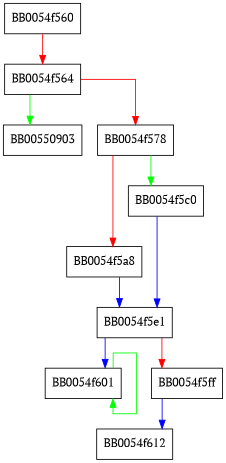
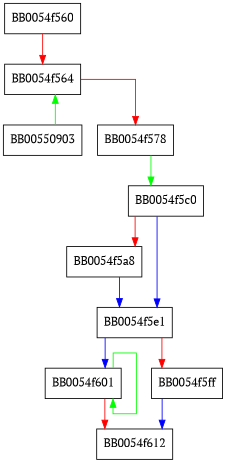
edge "BB0054f564" -> "BB00550903": reversed
edge "BB0054f578" -> "BB0054f5a8": now "BB0054f5c0" -> "BB0054f5a8"
edge "BB0054f601" -> "BB0054f612": added
